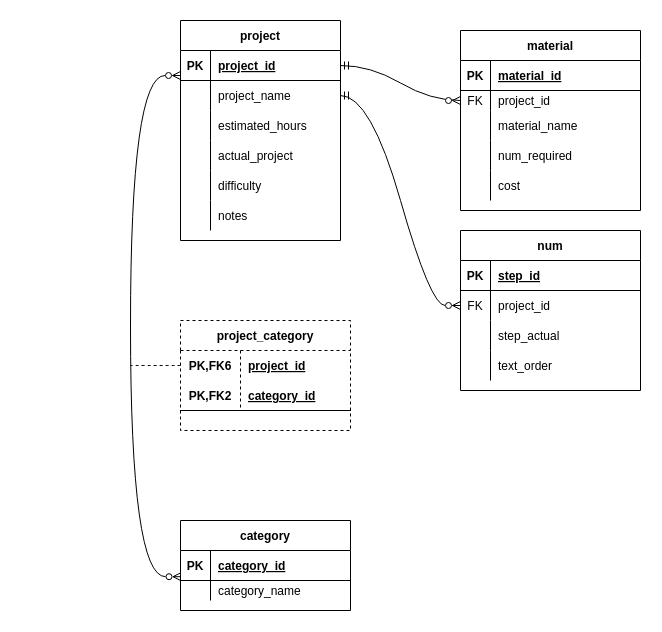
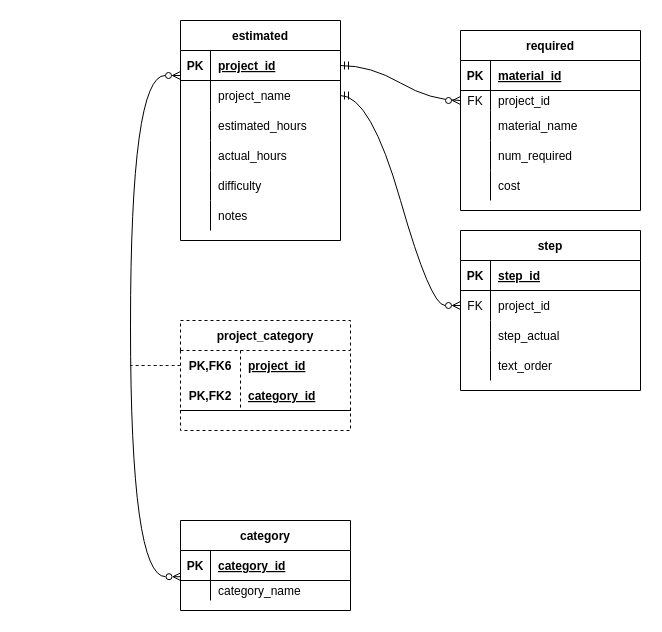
node "project": label "project" -> "estimated"
node "material": label "material" -> "required"
node "actual_project": label "actual_project" -> "actual_hours"
node "num": label "num" -> "step"
